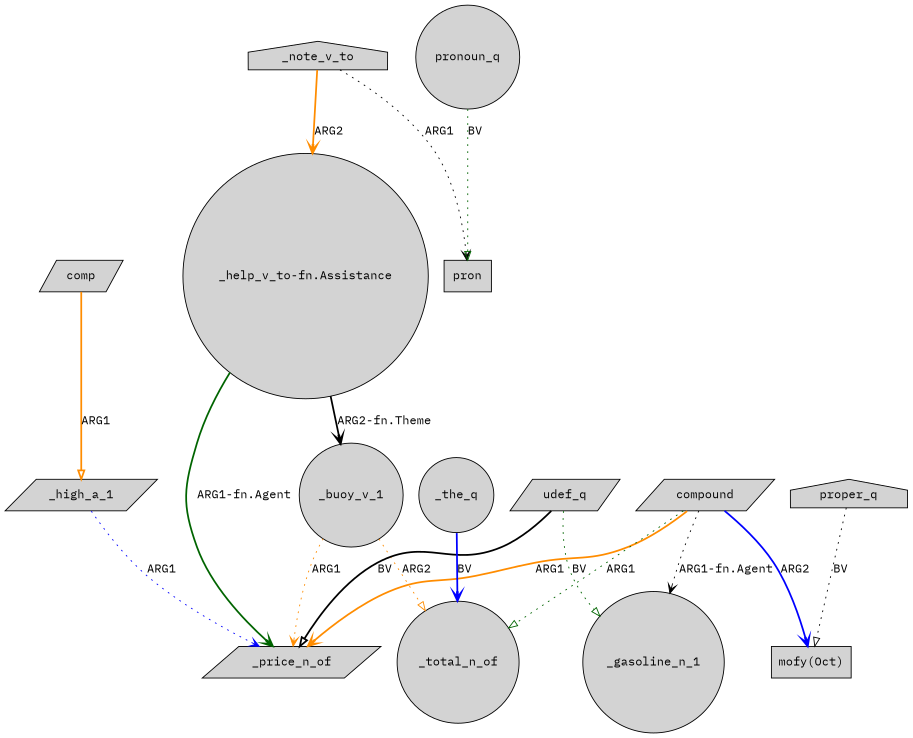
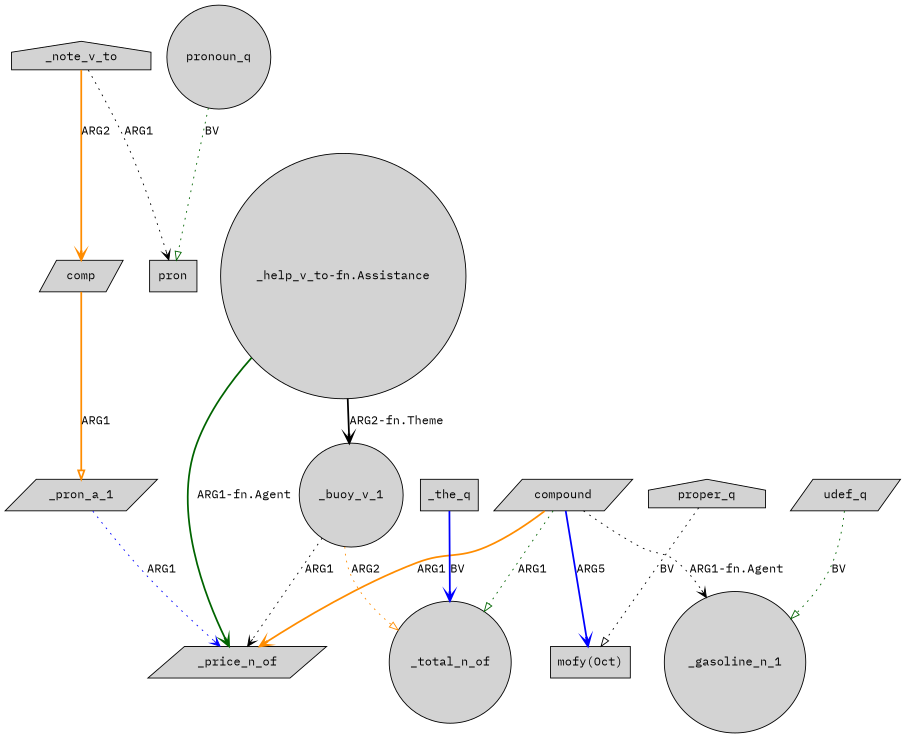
edge "_note_v_to" -> "_help_v_to-fn.Assistance": now "_note_v_to" -> "comp"
node "_high_a_1": label "_high_a_1" -> "_pron_a_1"
node "_the_q": shape circle -> box
edge "udef_q" -> "_price_n_of": removed, label "BV"
edge "compound" -> "mofy(Oct)": label "ARG2" -> "ARG5"
edge "_buoy_v_1" -> "_price_n_of": color darkorange -> black
